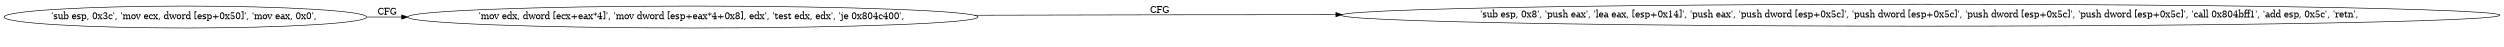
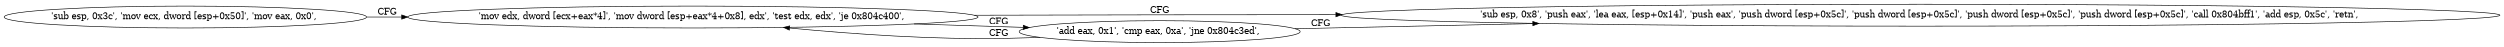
node "'add eax, 0x1', 'cmp eax, 0xa', 'jne 0x804c3ed',": added
